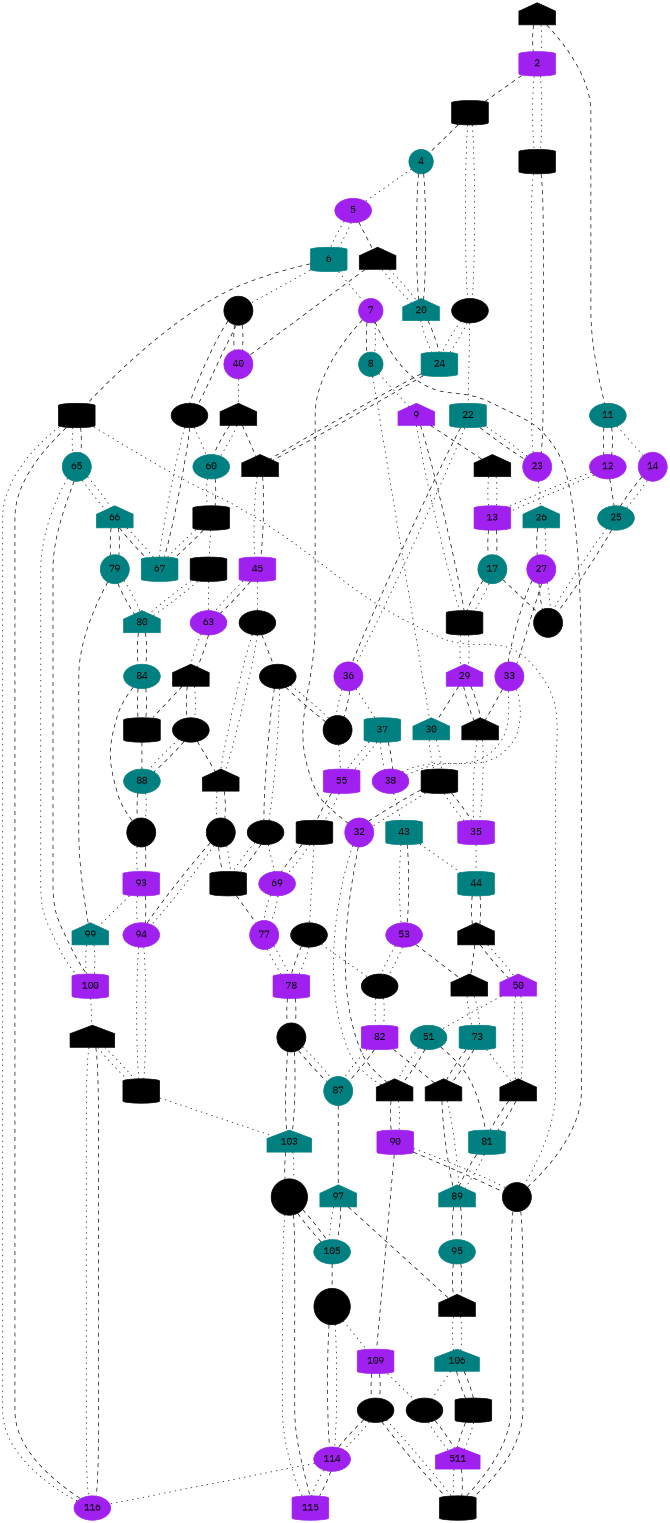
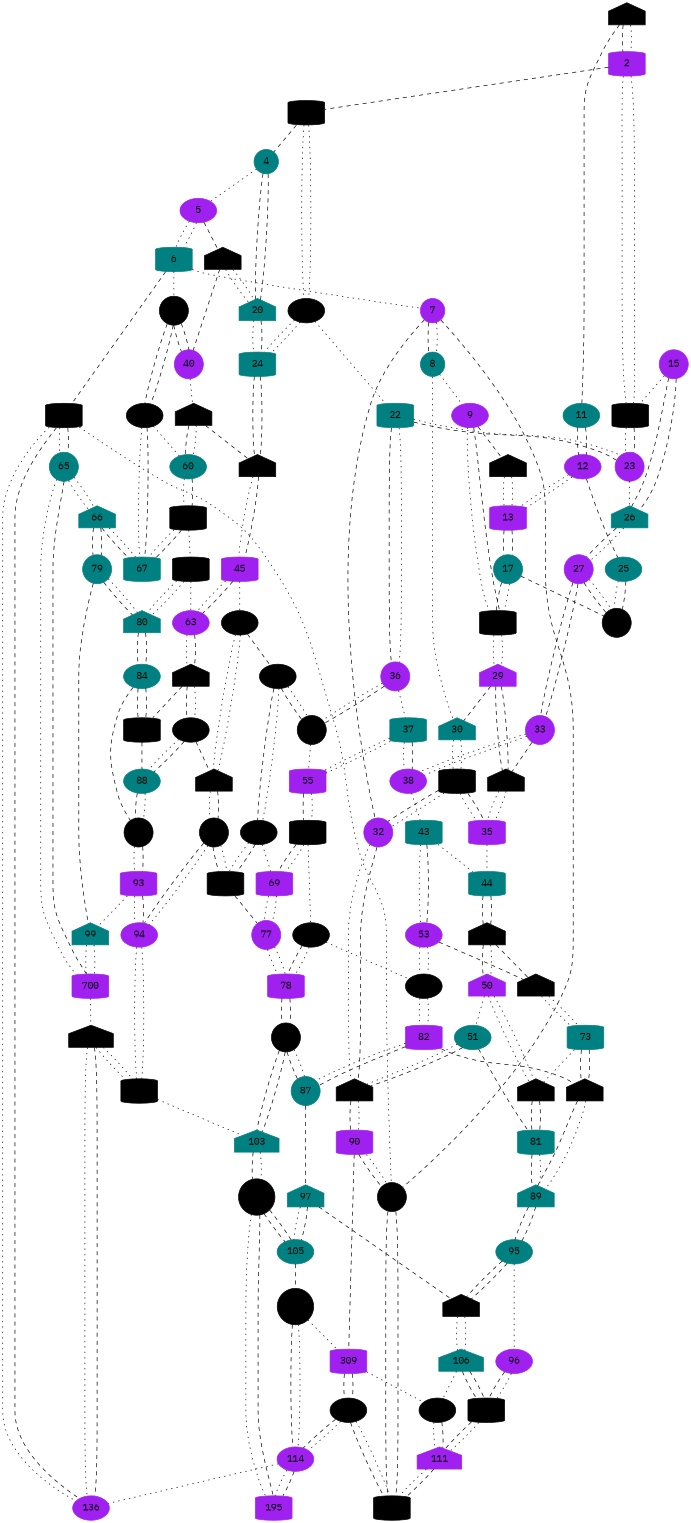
node "15": added
node "9": shape house -> ellipse
node "14": removed
node "69": shape ellipse -> cylinder
node "100": label "100" -> "700"
node "109": label "109" -> "309"
node "96": added
node "511": label "511" -> "111"
node "116": label "116" -> "136"
node "115": label "115" -> "195"
